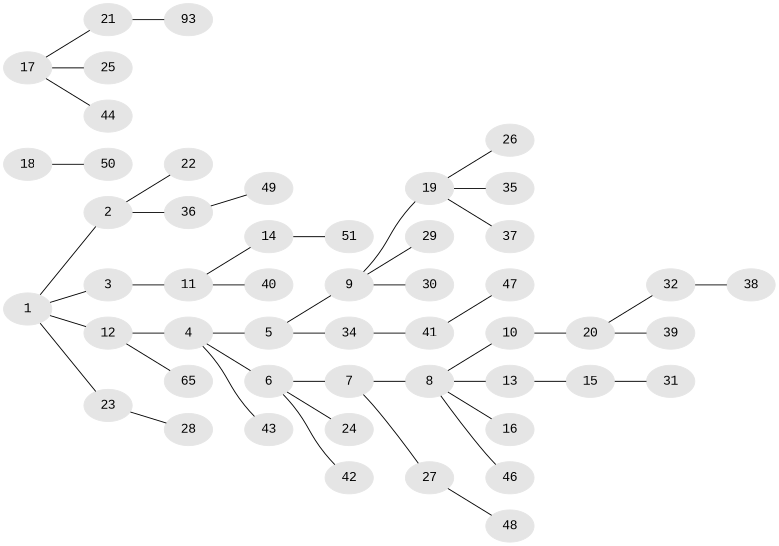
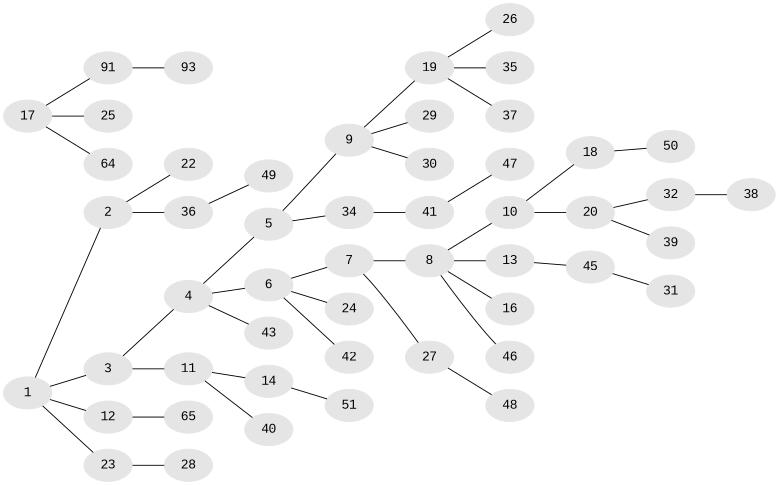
node "21": label "21" -> "91"
node "44": label "44" -> "64"
edge "18" -- "10": added
edge "12" -- "4": now "3" -- "4"
node "15": label "15" -> "45"
